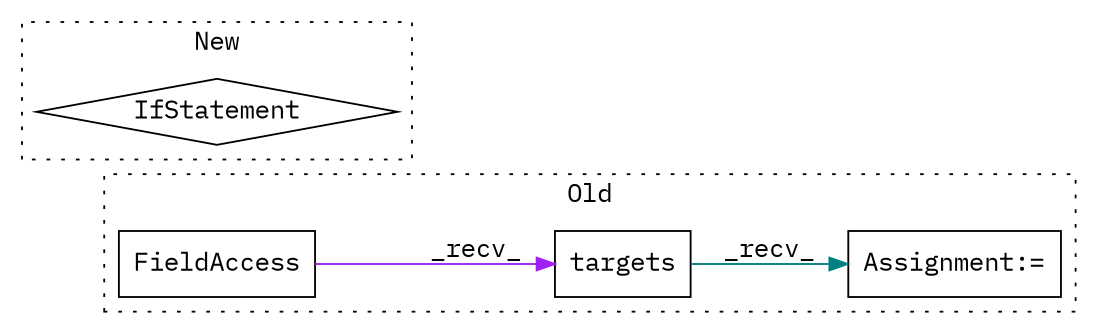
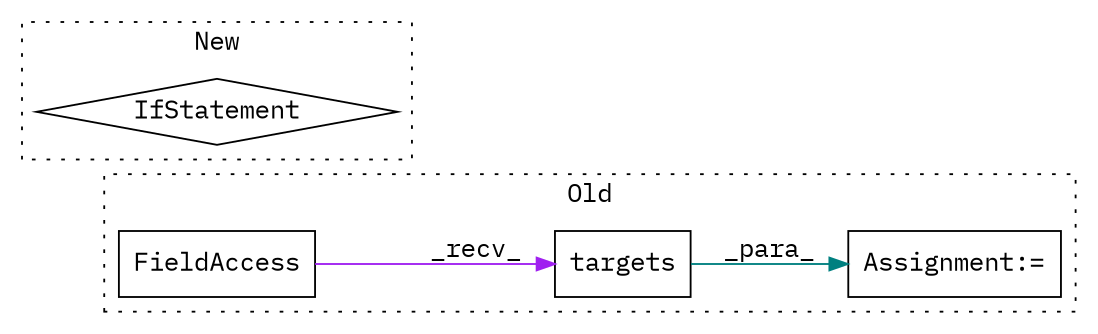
edge "targets" -> "Assignment:=": label "_recv_" -> "_para_"
